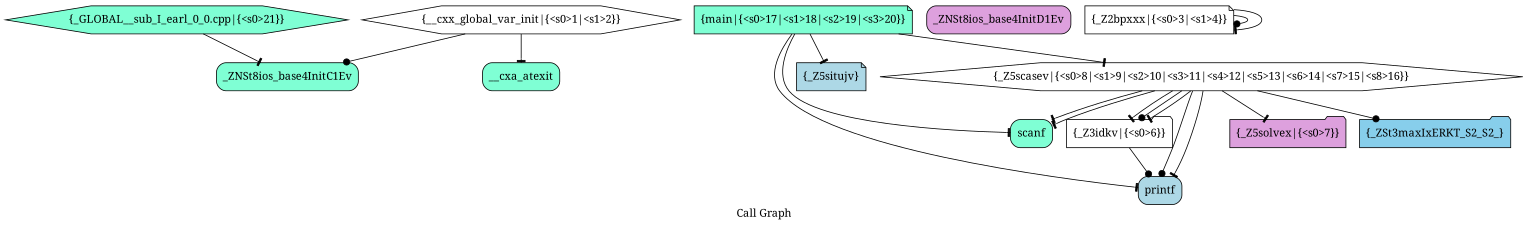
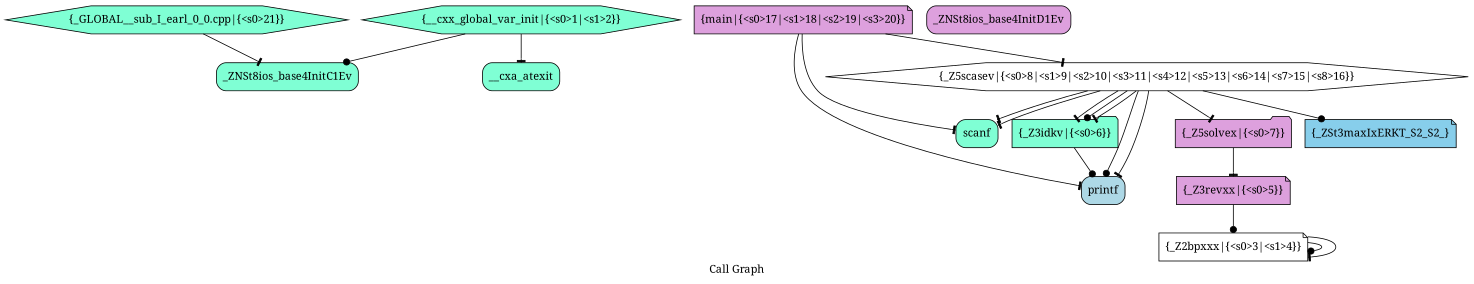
node "{__cxx_global_var_init|{<s0>1|<s1>2}}": fillcolor white -> aquamarine
node "{main|{<s0>17|<s1>18|<s2>19|<s3>20}}": fillcolor aquamarine -> plum
node "{_Z5situjv}": removed
node "{_Z3idkv|{<s0>6}}": fillcolor white -> aquamarine
node "{_ZSt3maxIxERKT_S2_S2_}": shape folder -> note
node "{_Z3revxx|{<s0>5}}": added
